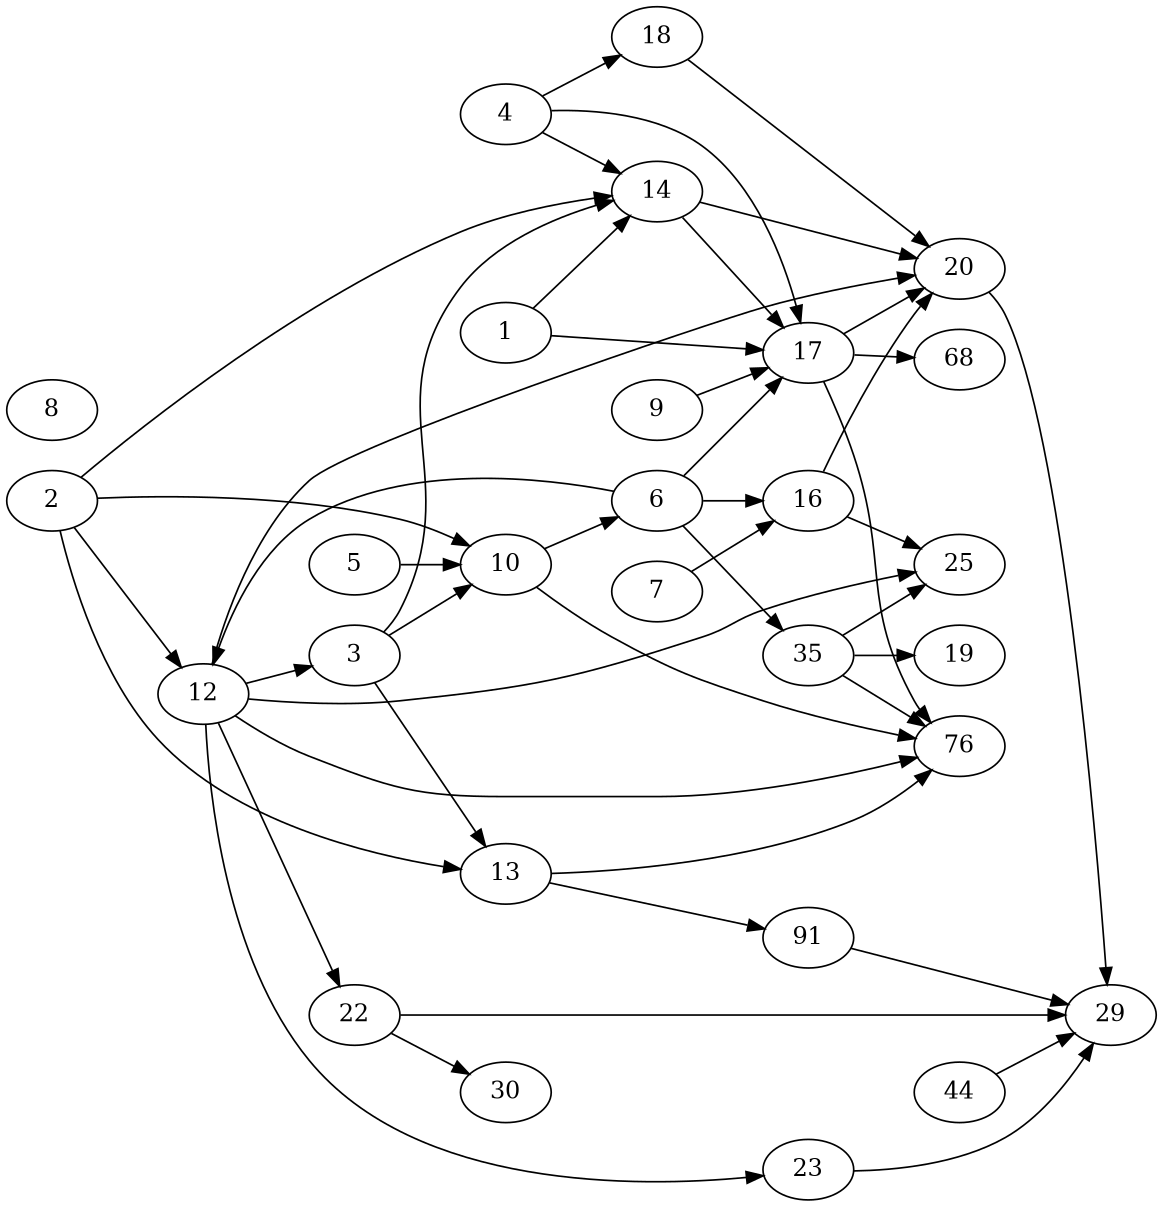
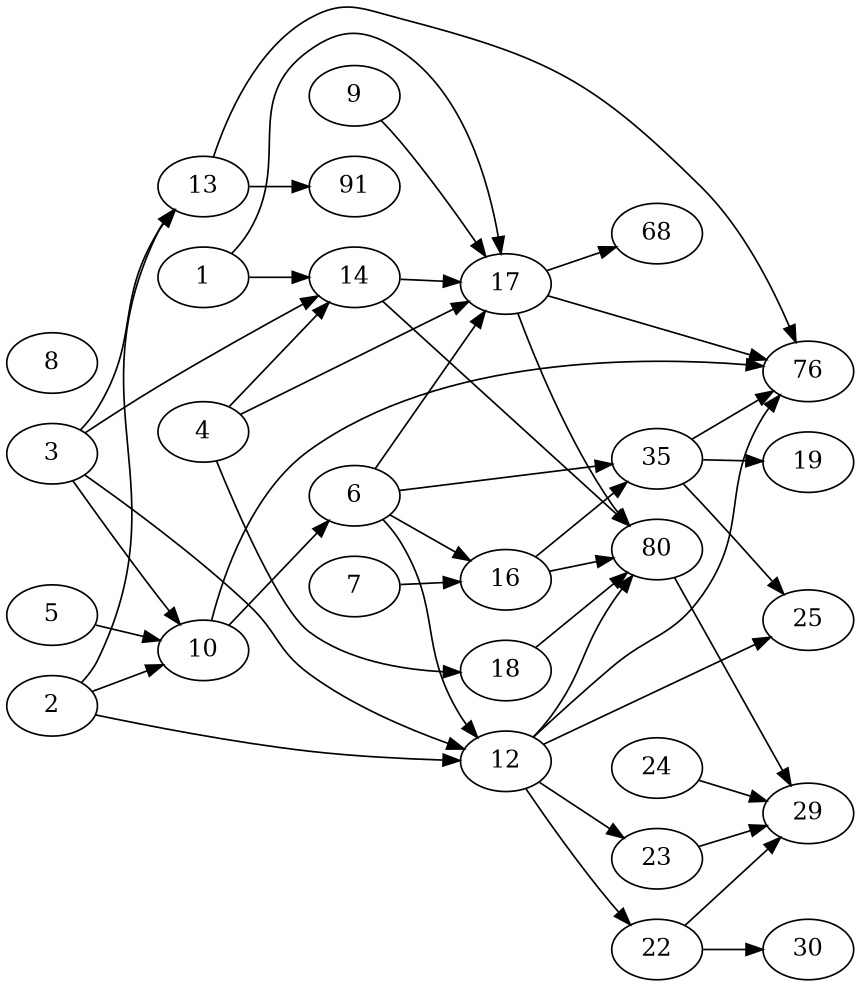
node "20": label "20" -> "80"
edge "2" -> "14": removed
edge "16" -> "25": now "16" -> "35"
edge "12" -> "3": reversed
edge "91" -> "29": removed
node "44": label "44" -> "24"
